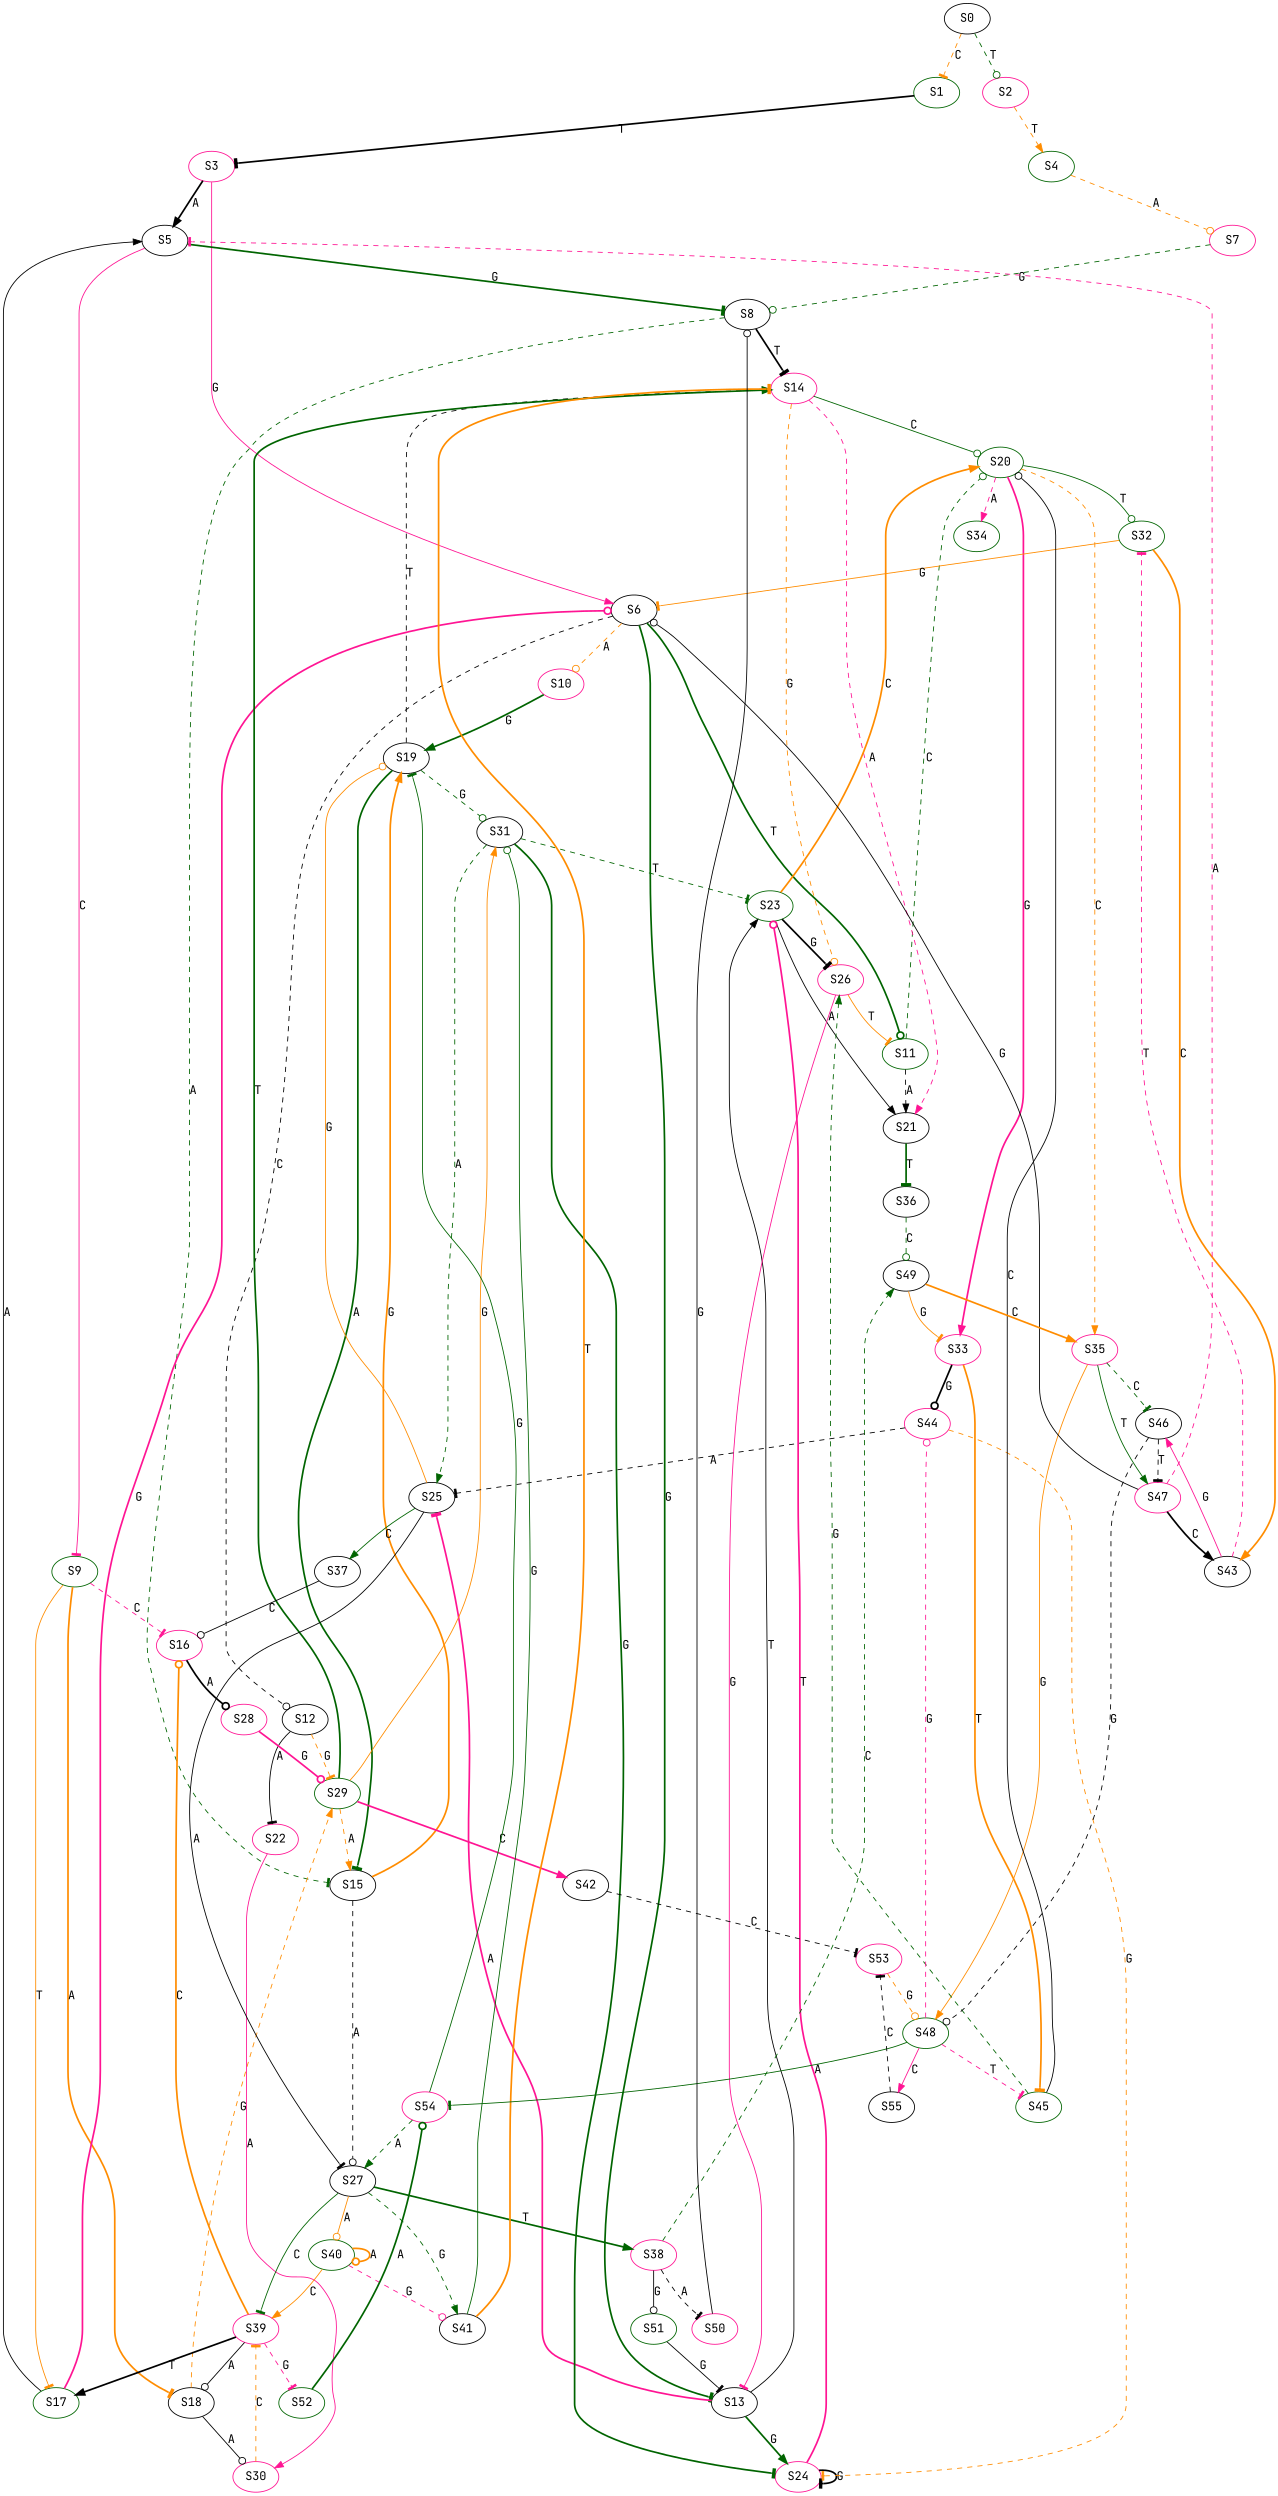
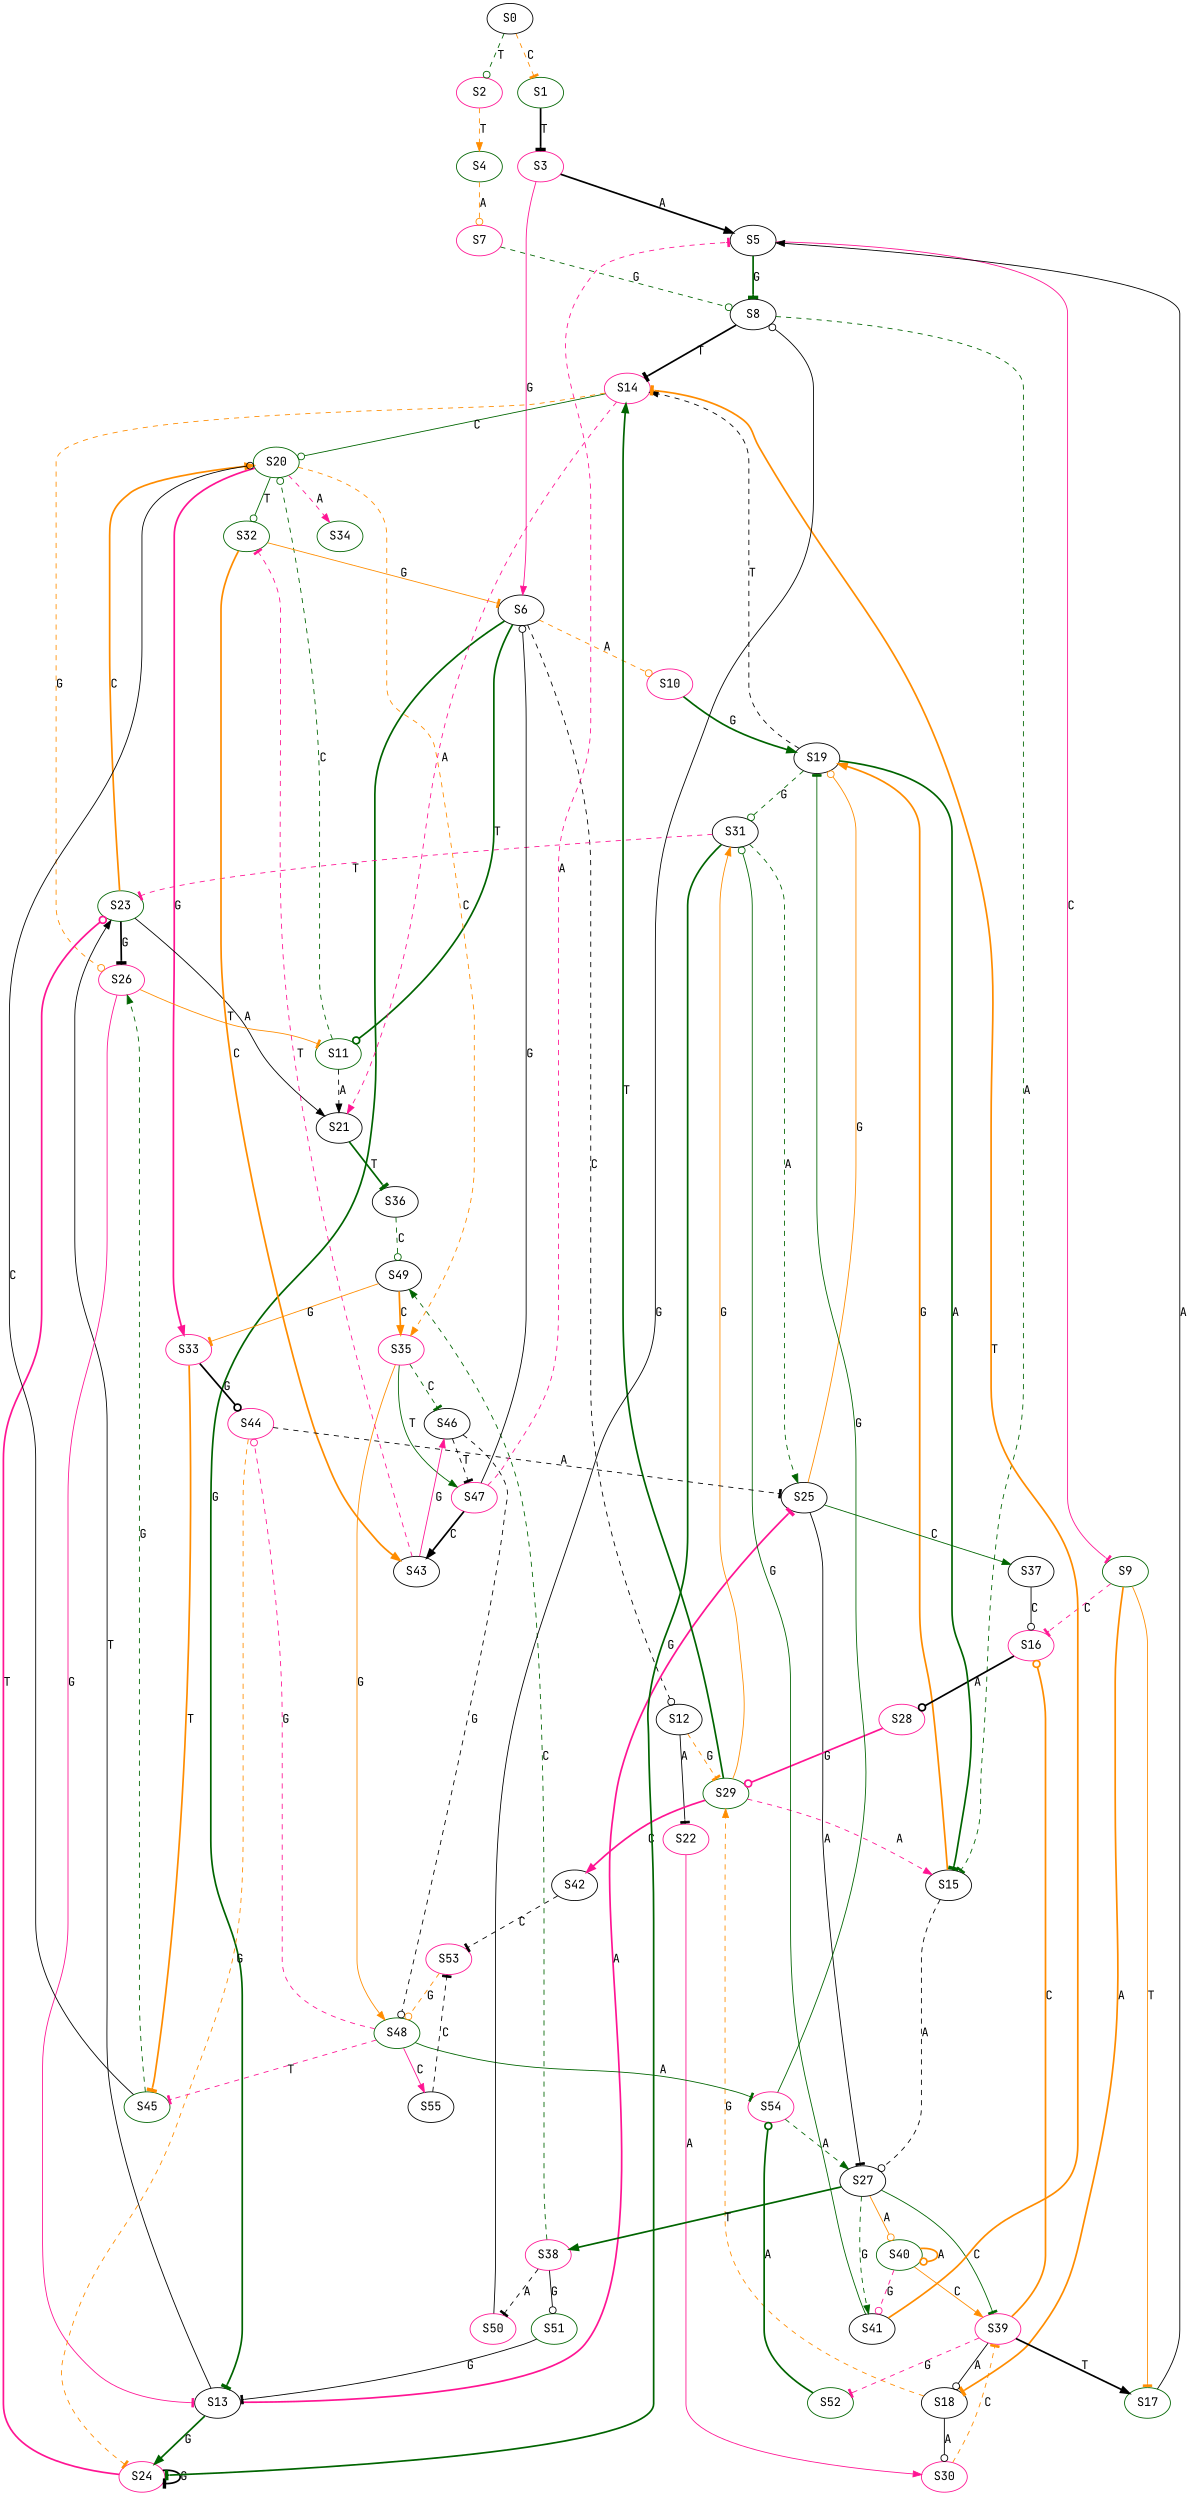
edge "S31" -> "S23": color darkgreen -> deeppink
edge "S17" -> "S6": removed, label "G"
edge "S29" -> "S15": color darkorange -> deeppink
